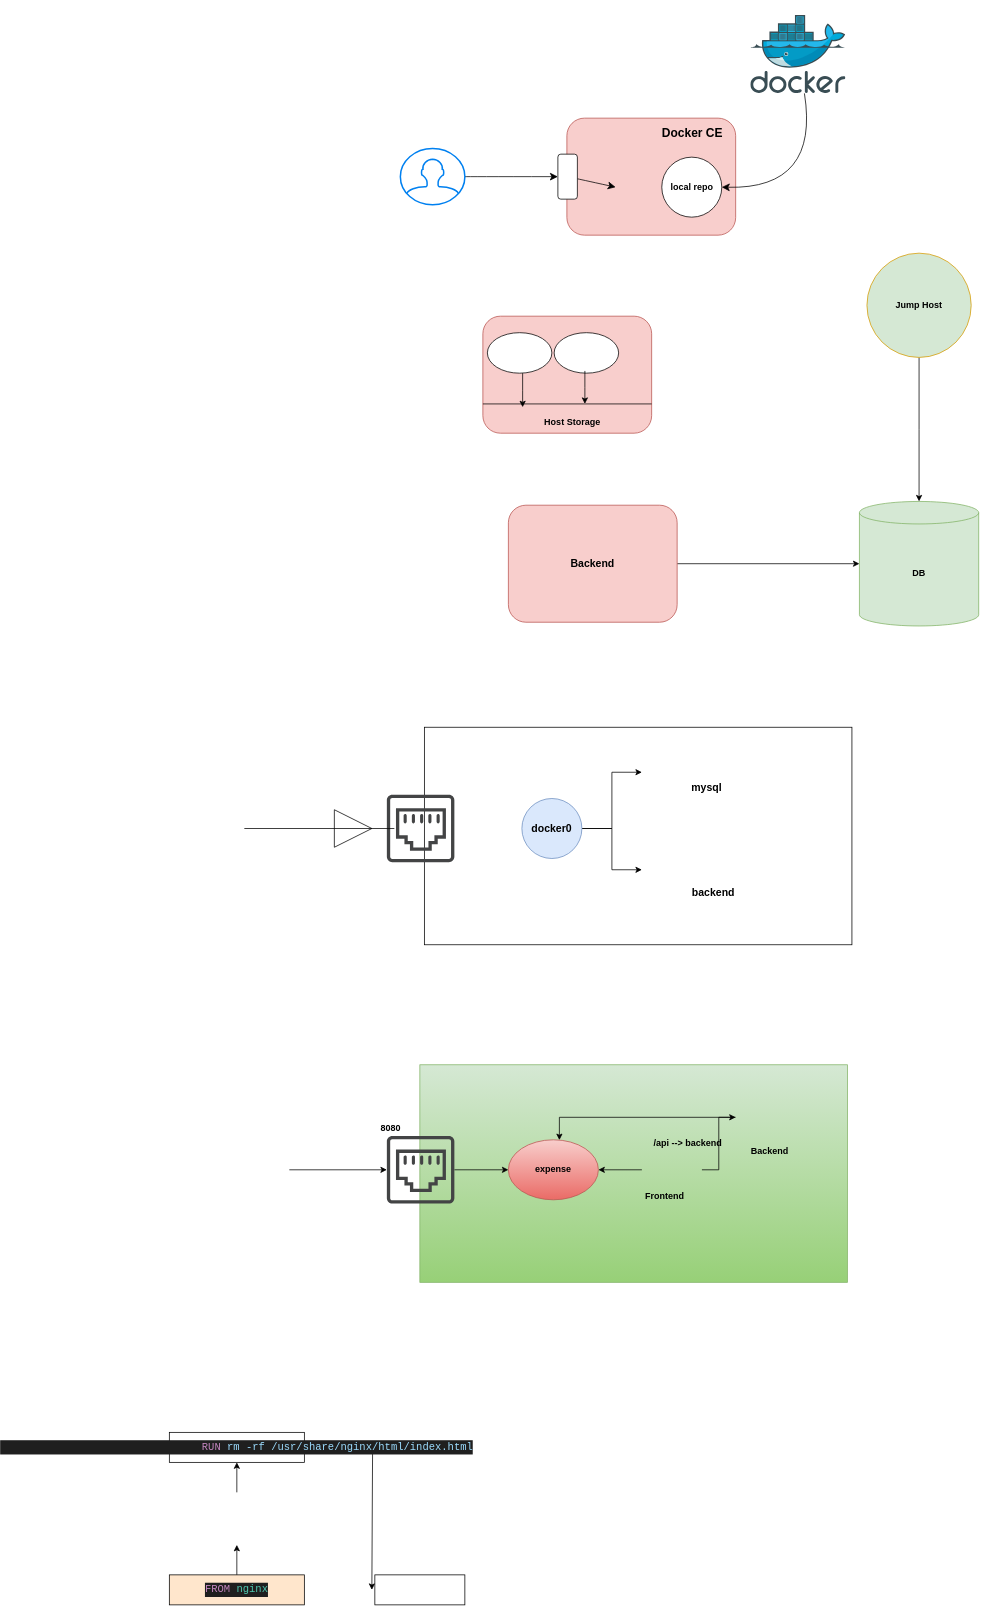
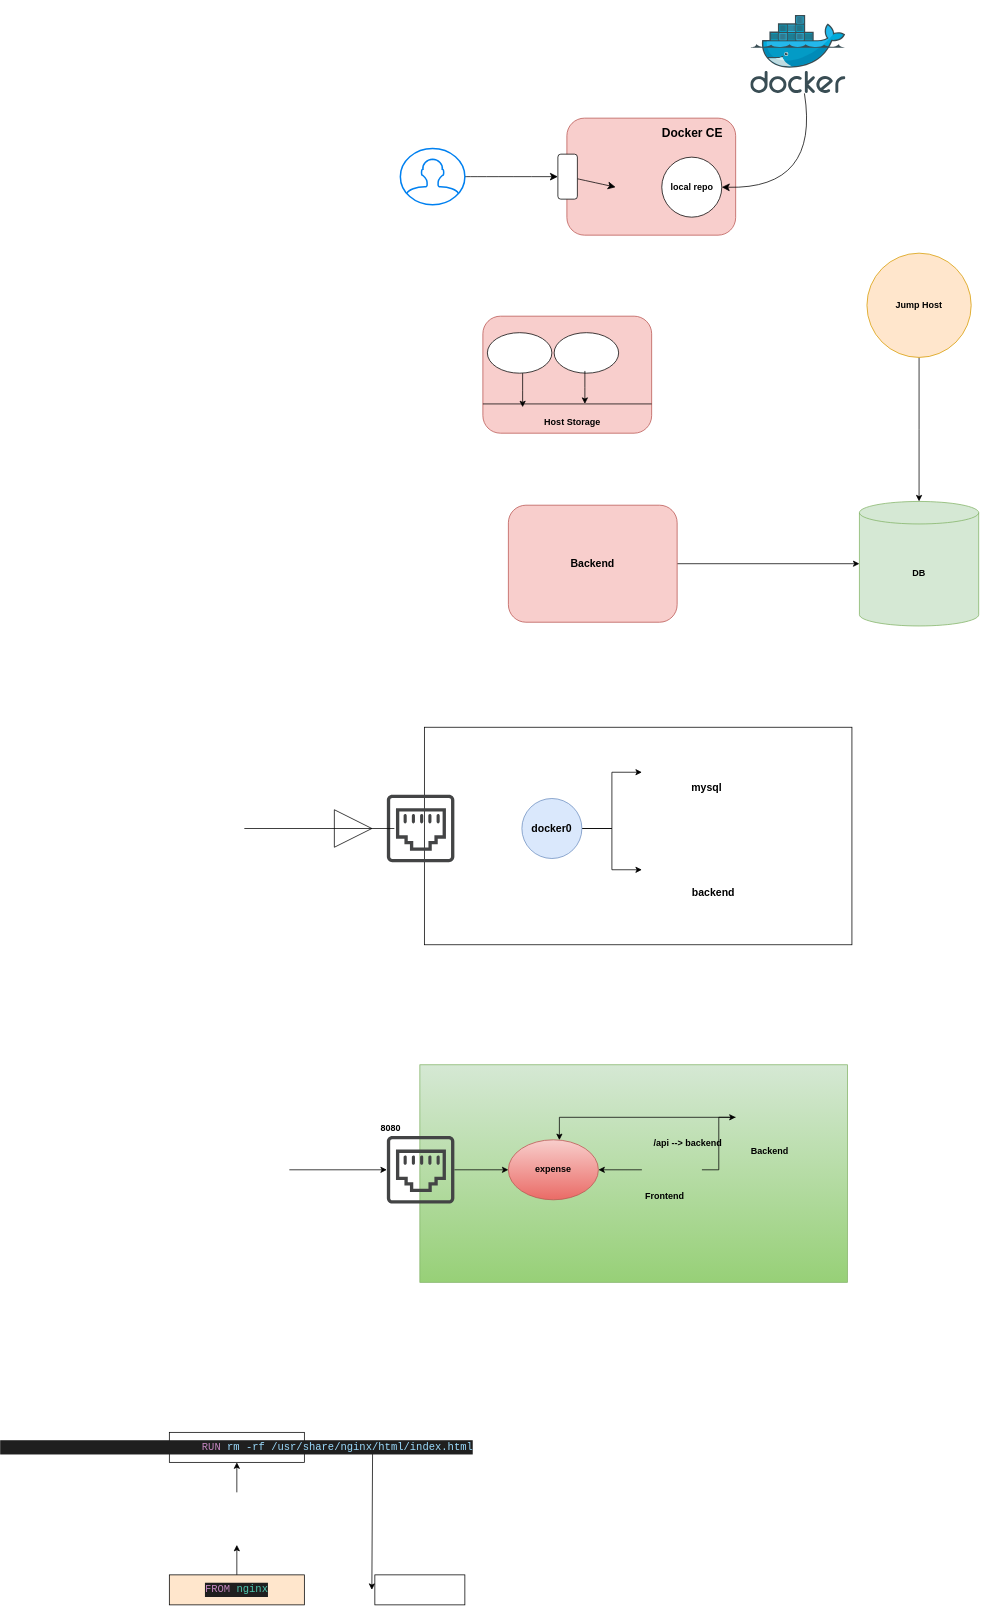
node "Jump Host": fillcolor #d5e8d4 -> #ffe6cc
